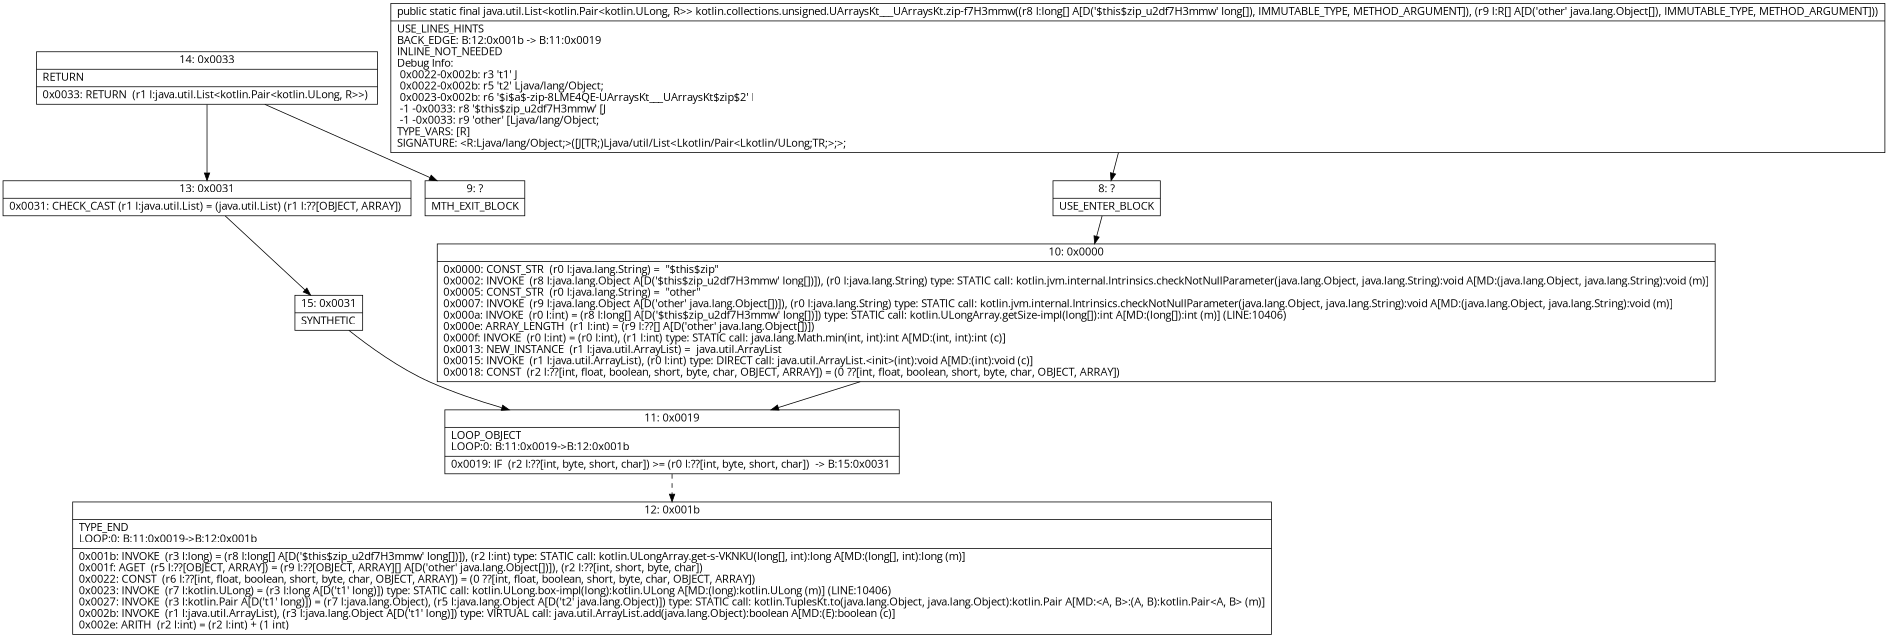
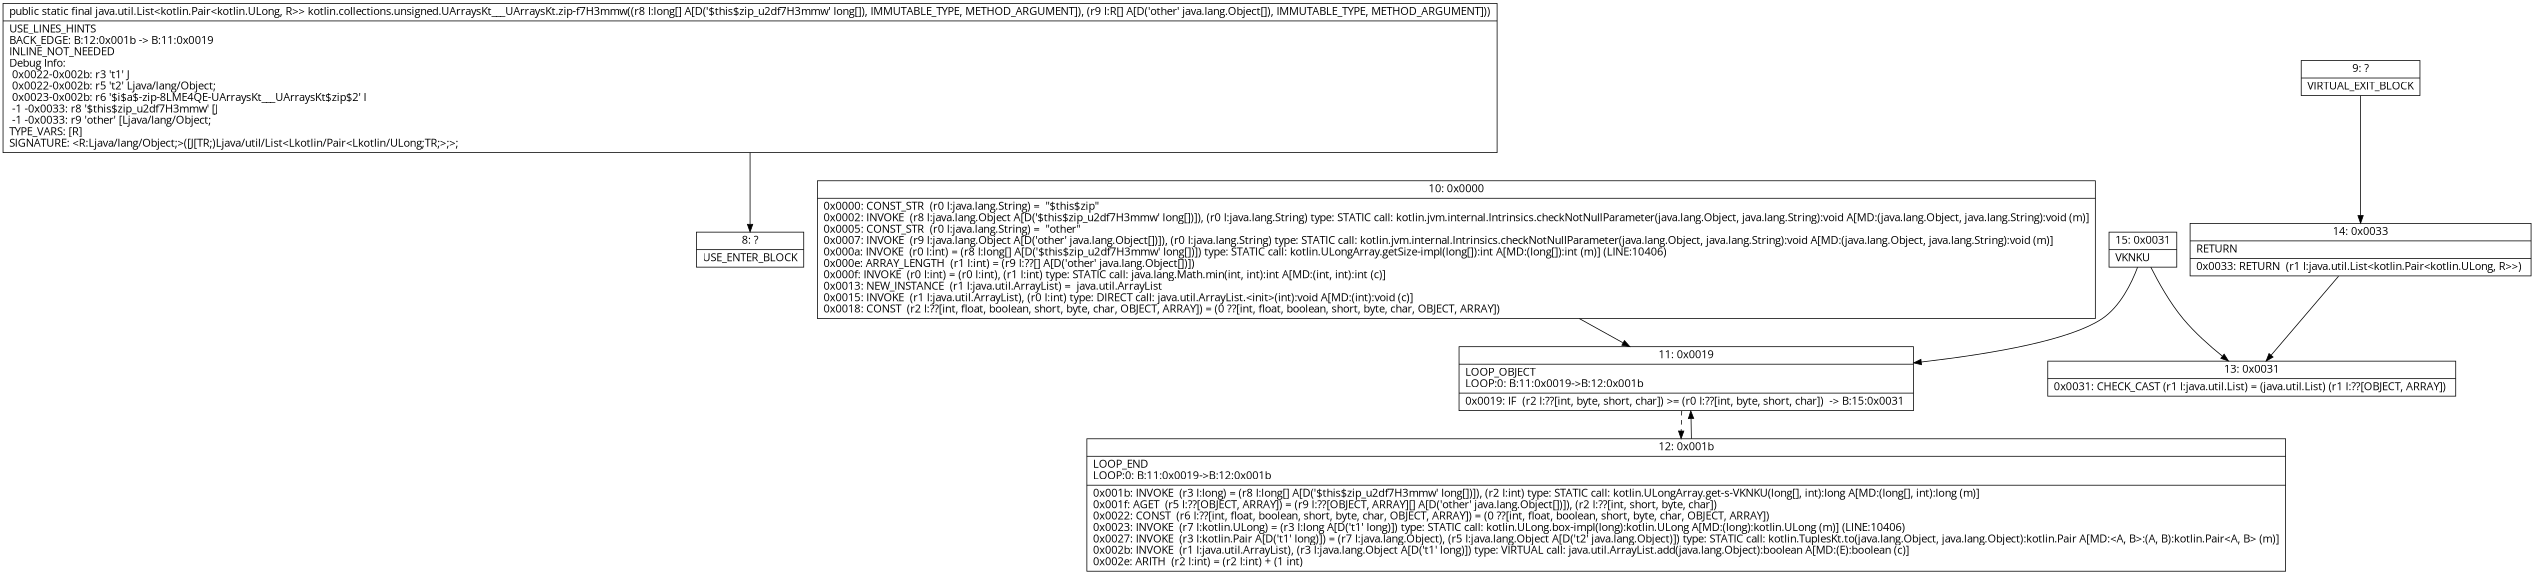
edge "14: 0x0033" -> "9: ?": reversed
node "9: ?": text "MTH_EXIT_BLOCK" -> "VIRTUAL_EXIT_BLOCK"
edge "8: ?" -> "10: 0x0000": removed
edge "13: 0x0031" -> "15: 0x0031": reversed
node "15: 0x0031": text "SYNTHETIC" -> "VKNKU"
edge "12: 0x001b" -> "11: 0x0019": added
node "12: 0x001b": text "TYPE_END" -> "LOOP_END"
